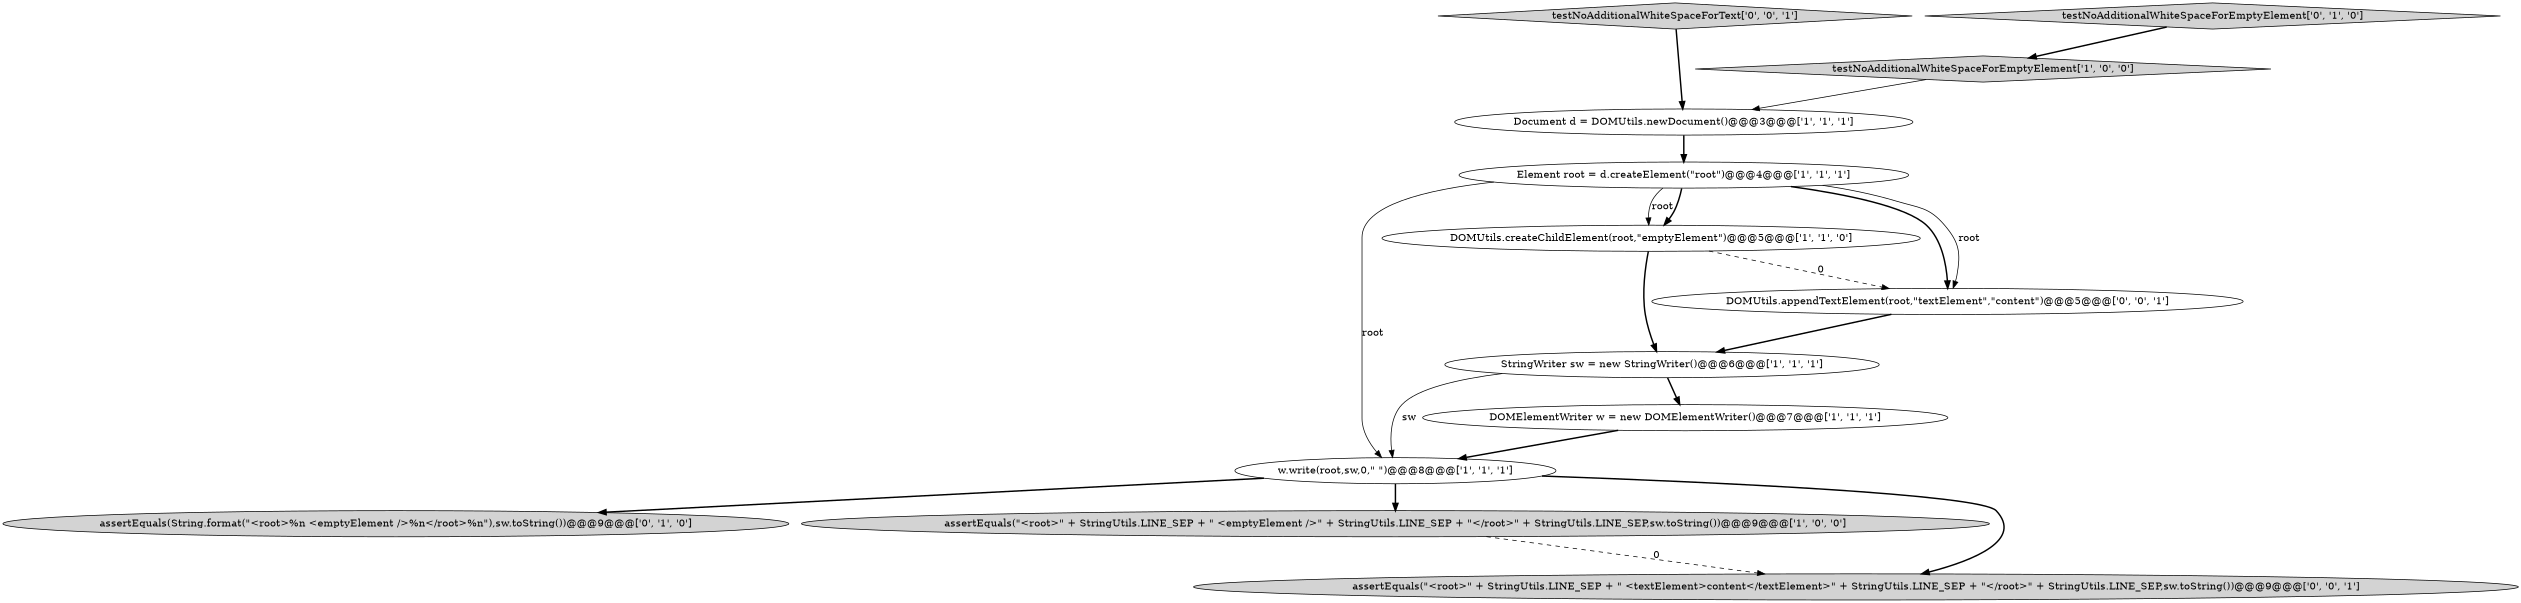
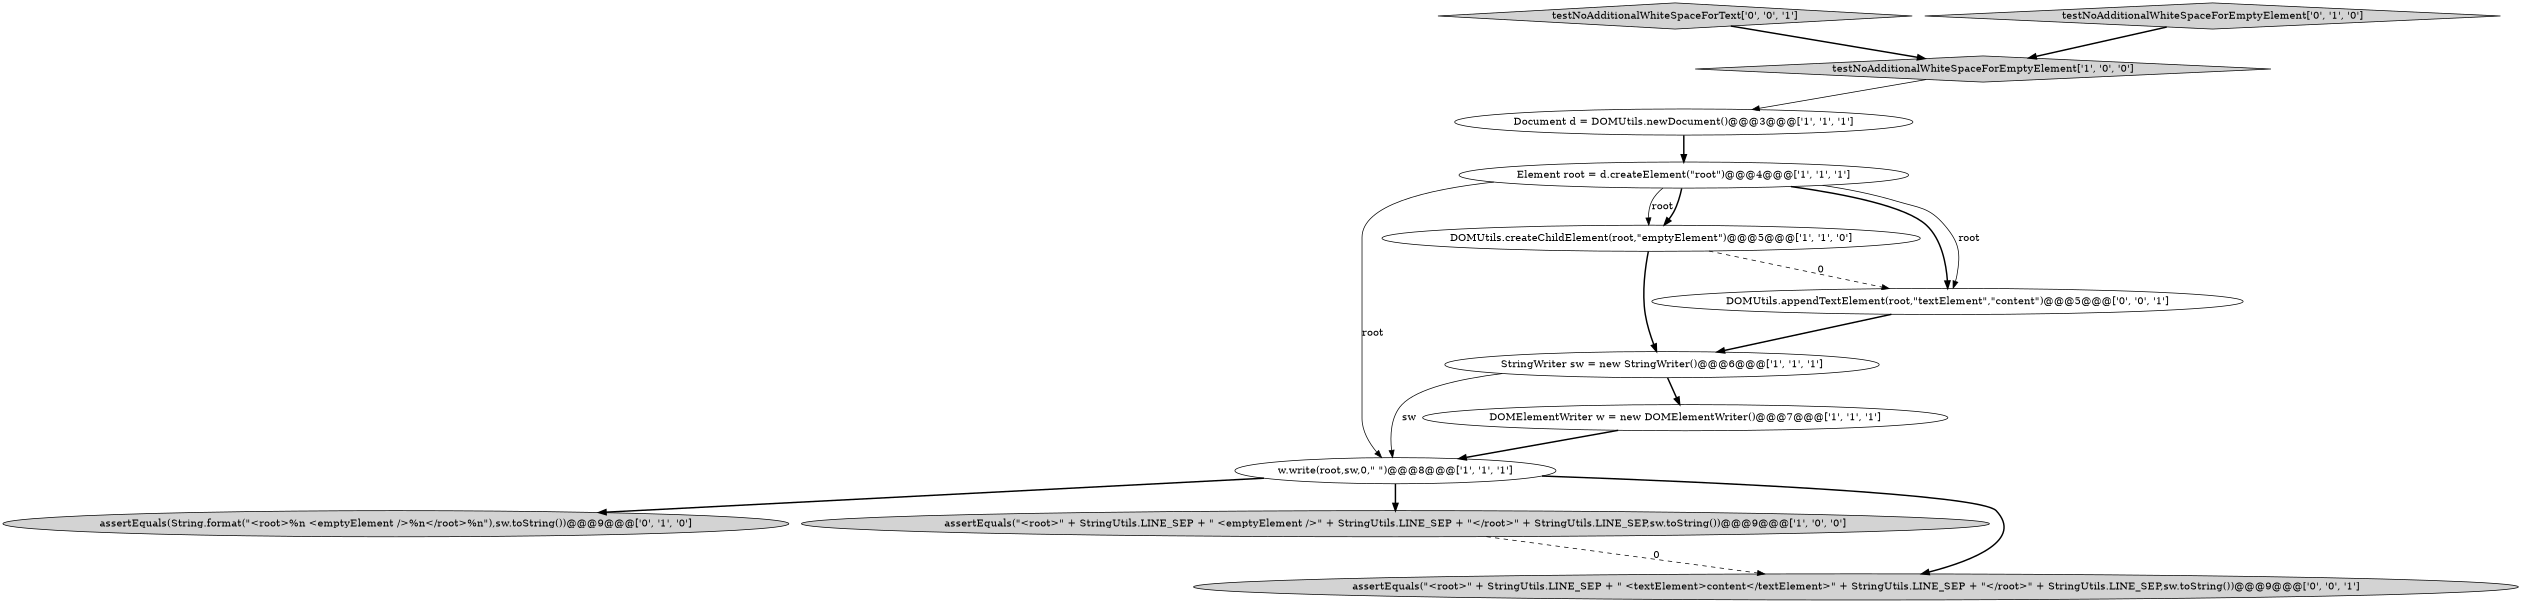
edge "testNoAdditionalWhiteSpaceForText['0', '0', '1']" -> "Document d = DOMUtils.newDocument()@@@3@@@['1', '1', '1']": now "testNoAdditionalWhiteSpaceForText['0', '0', '1']" -> "testNoAdditionalWhiteSpaceForEmptyElement['1', '0', '0']"
